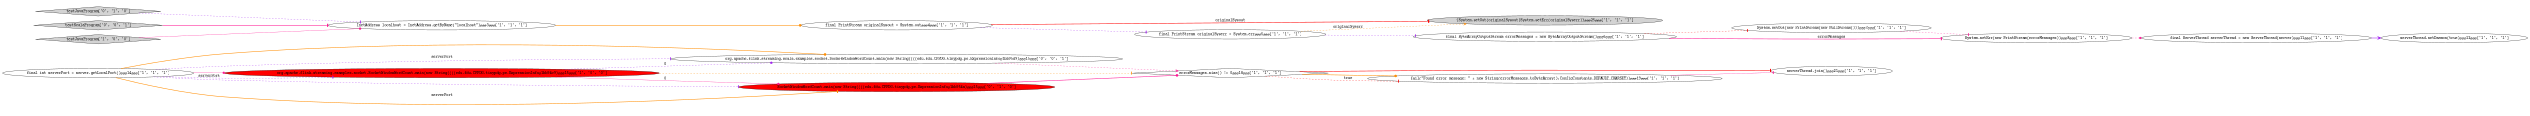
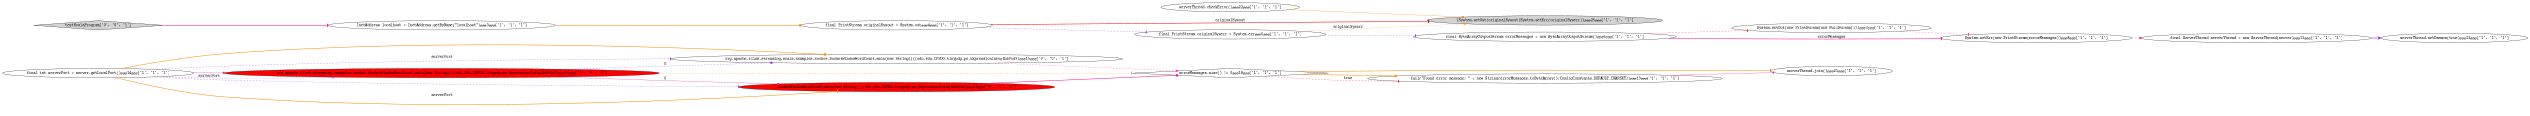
node "serverThread.checkError()@@@22@@@['1', '1', '1']": added
node "testJavaProgram['0', '1', '0']": removed
node "testJavaProgram['1', '0', '0']": removed
edge "errorMessages.size() != 0@@@18@@@['1', '1', '1']" -> "serverThread.join()@@@21@@@['1', '1', '1']": color red -> darkorange
